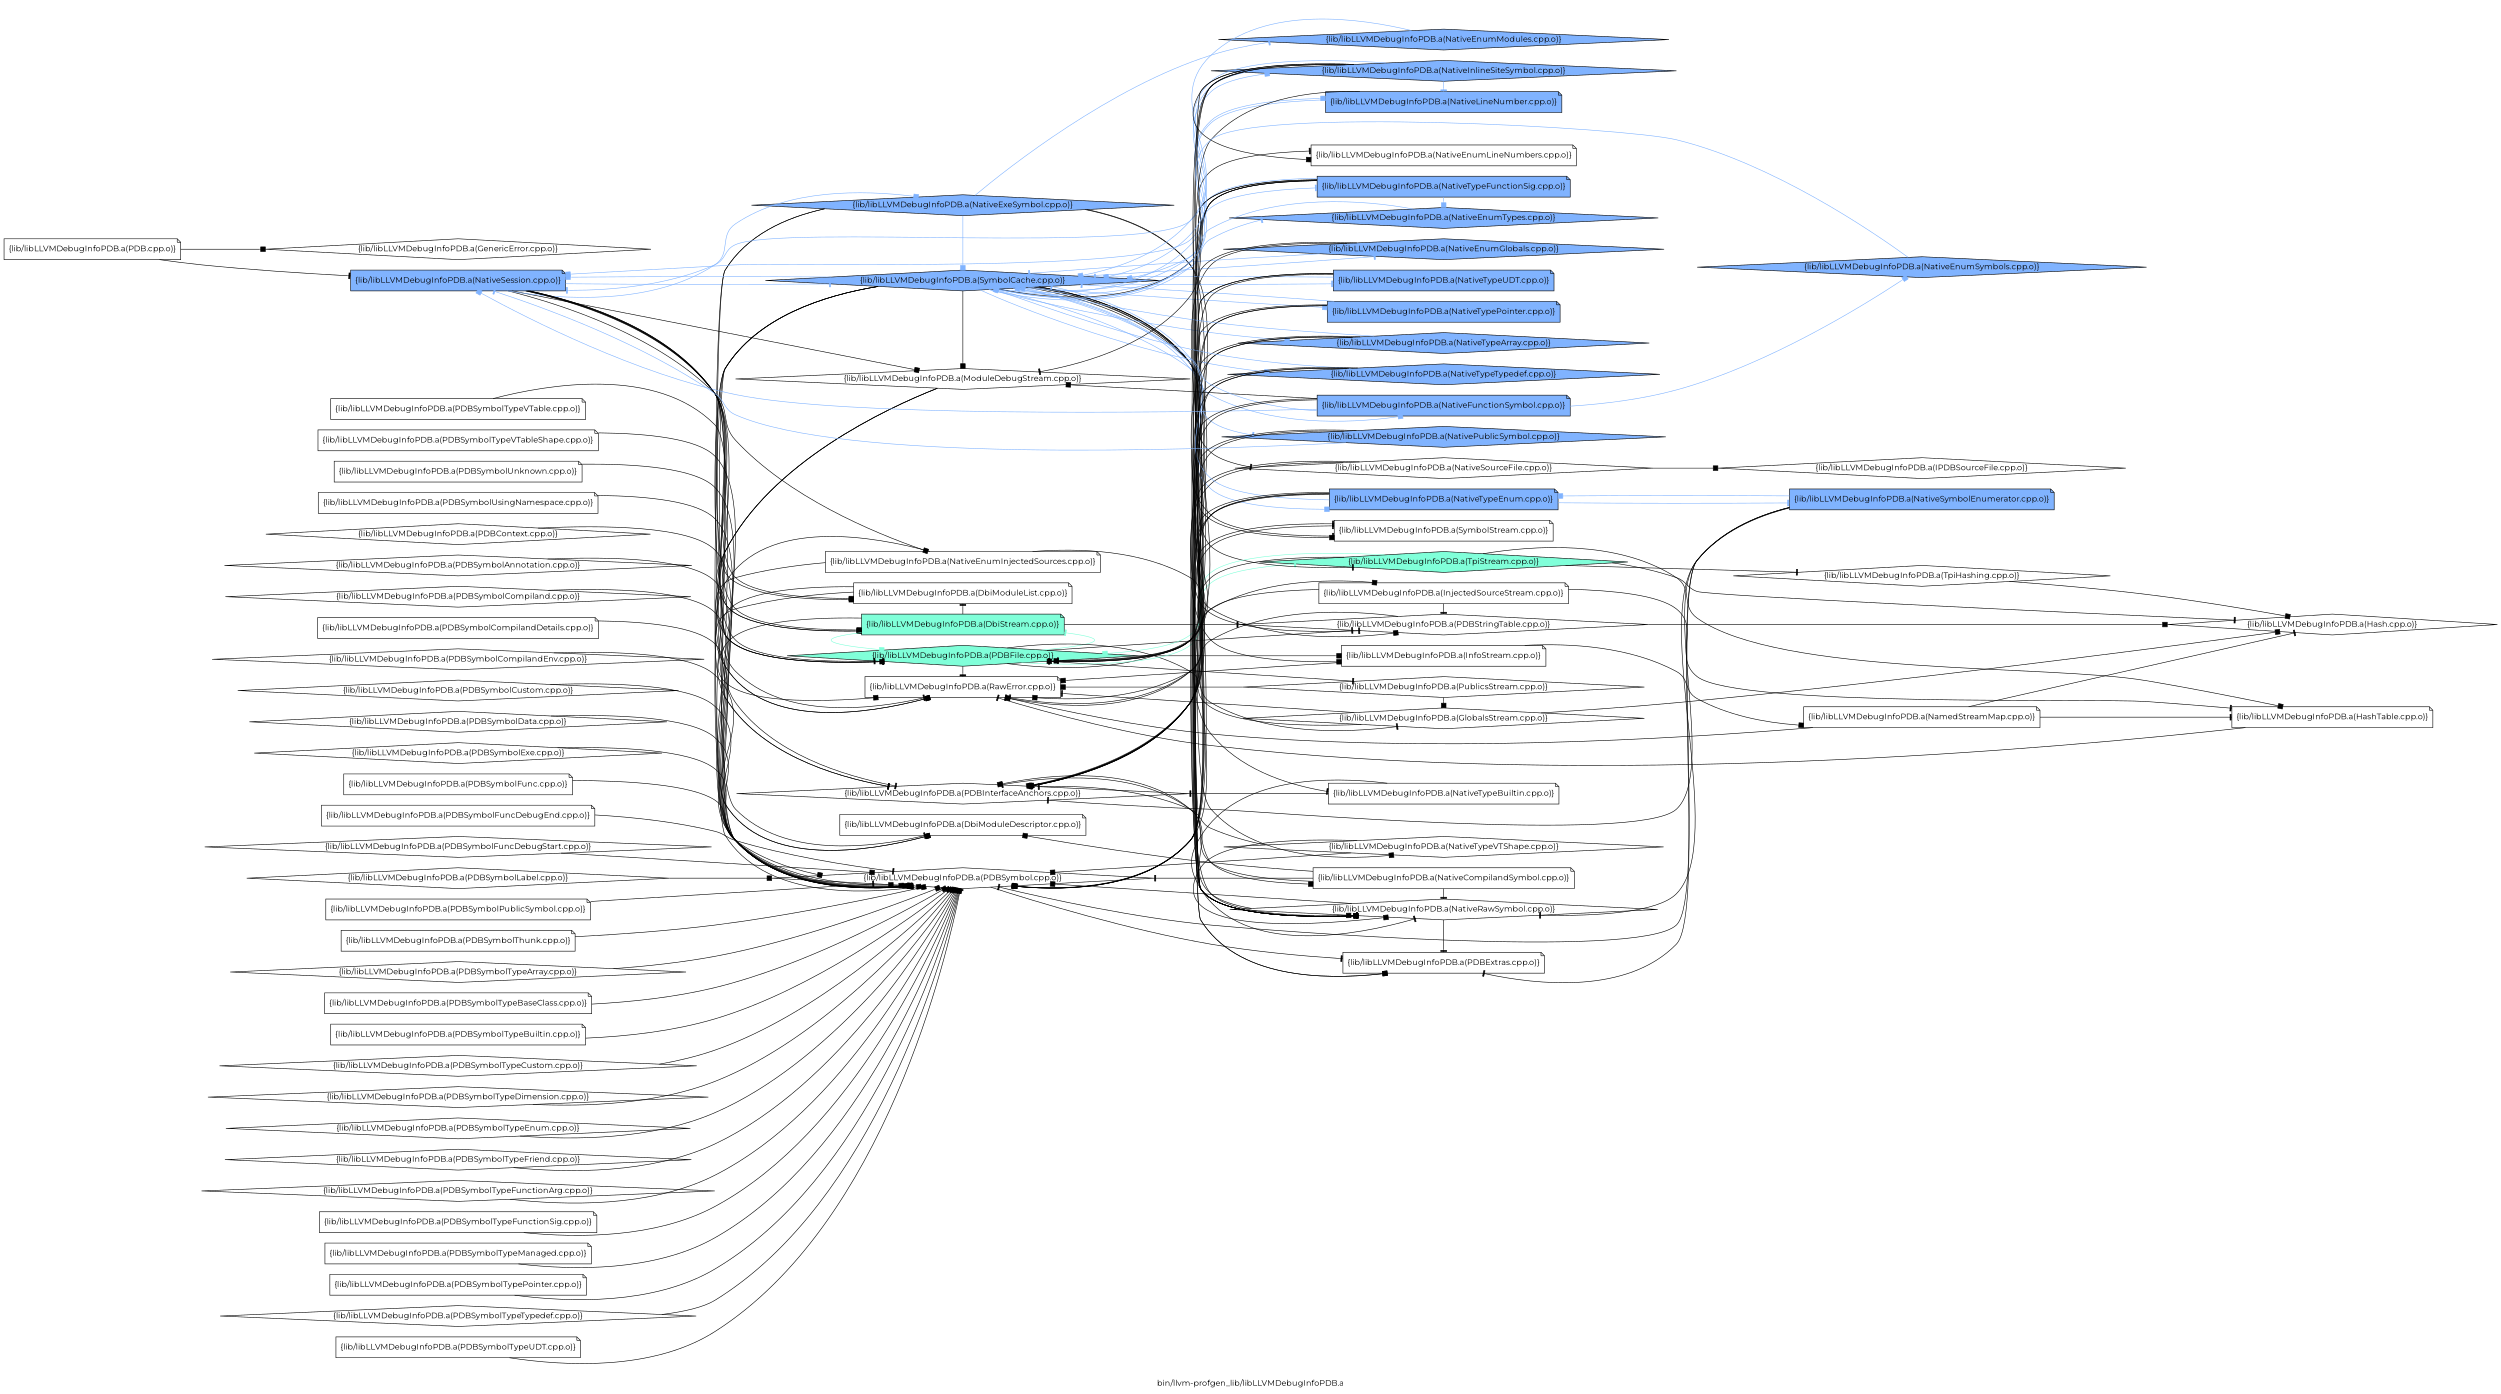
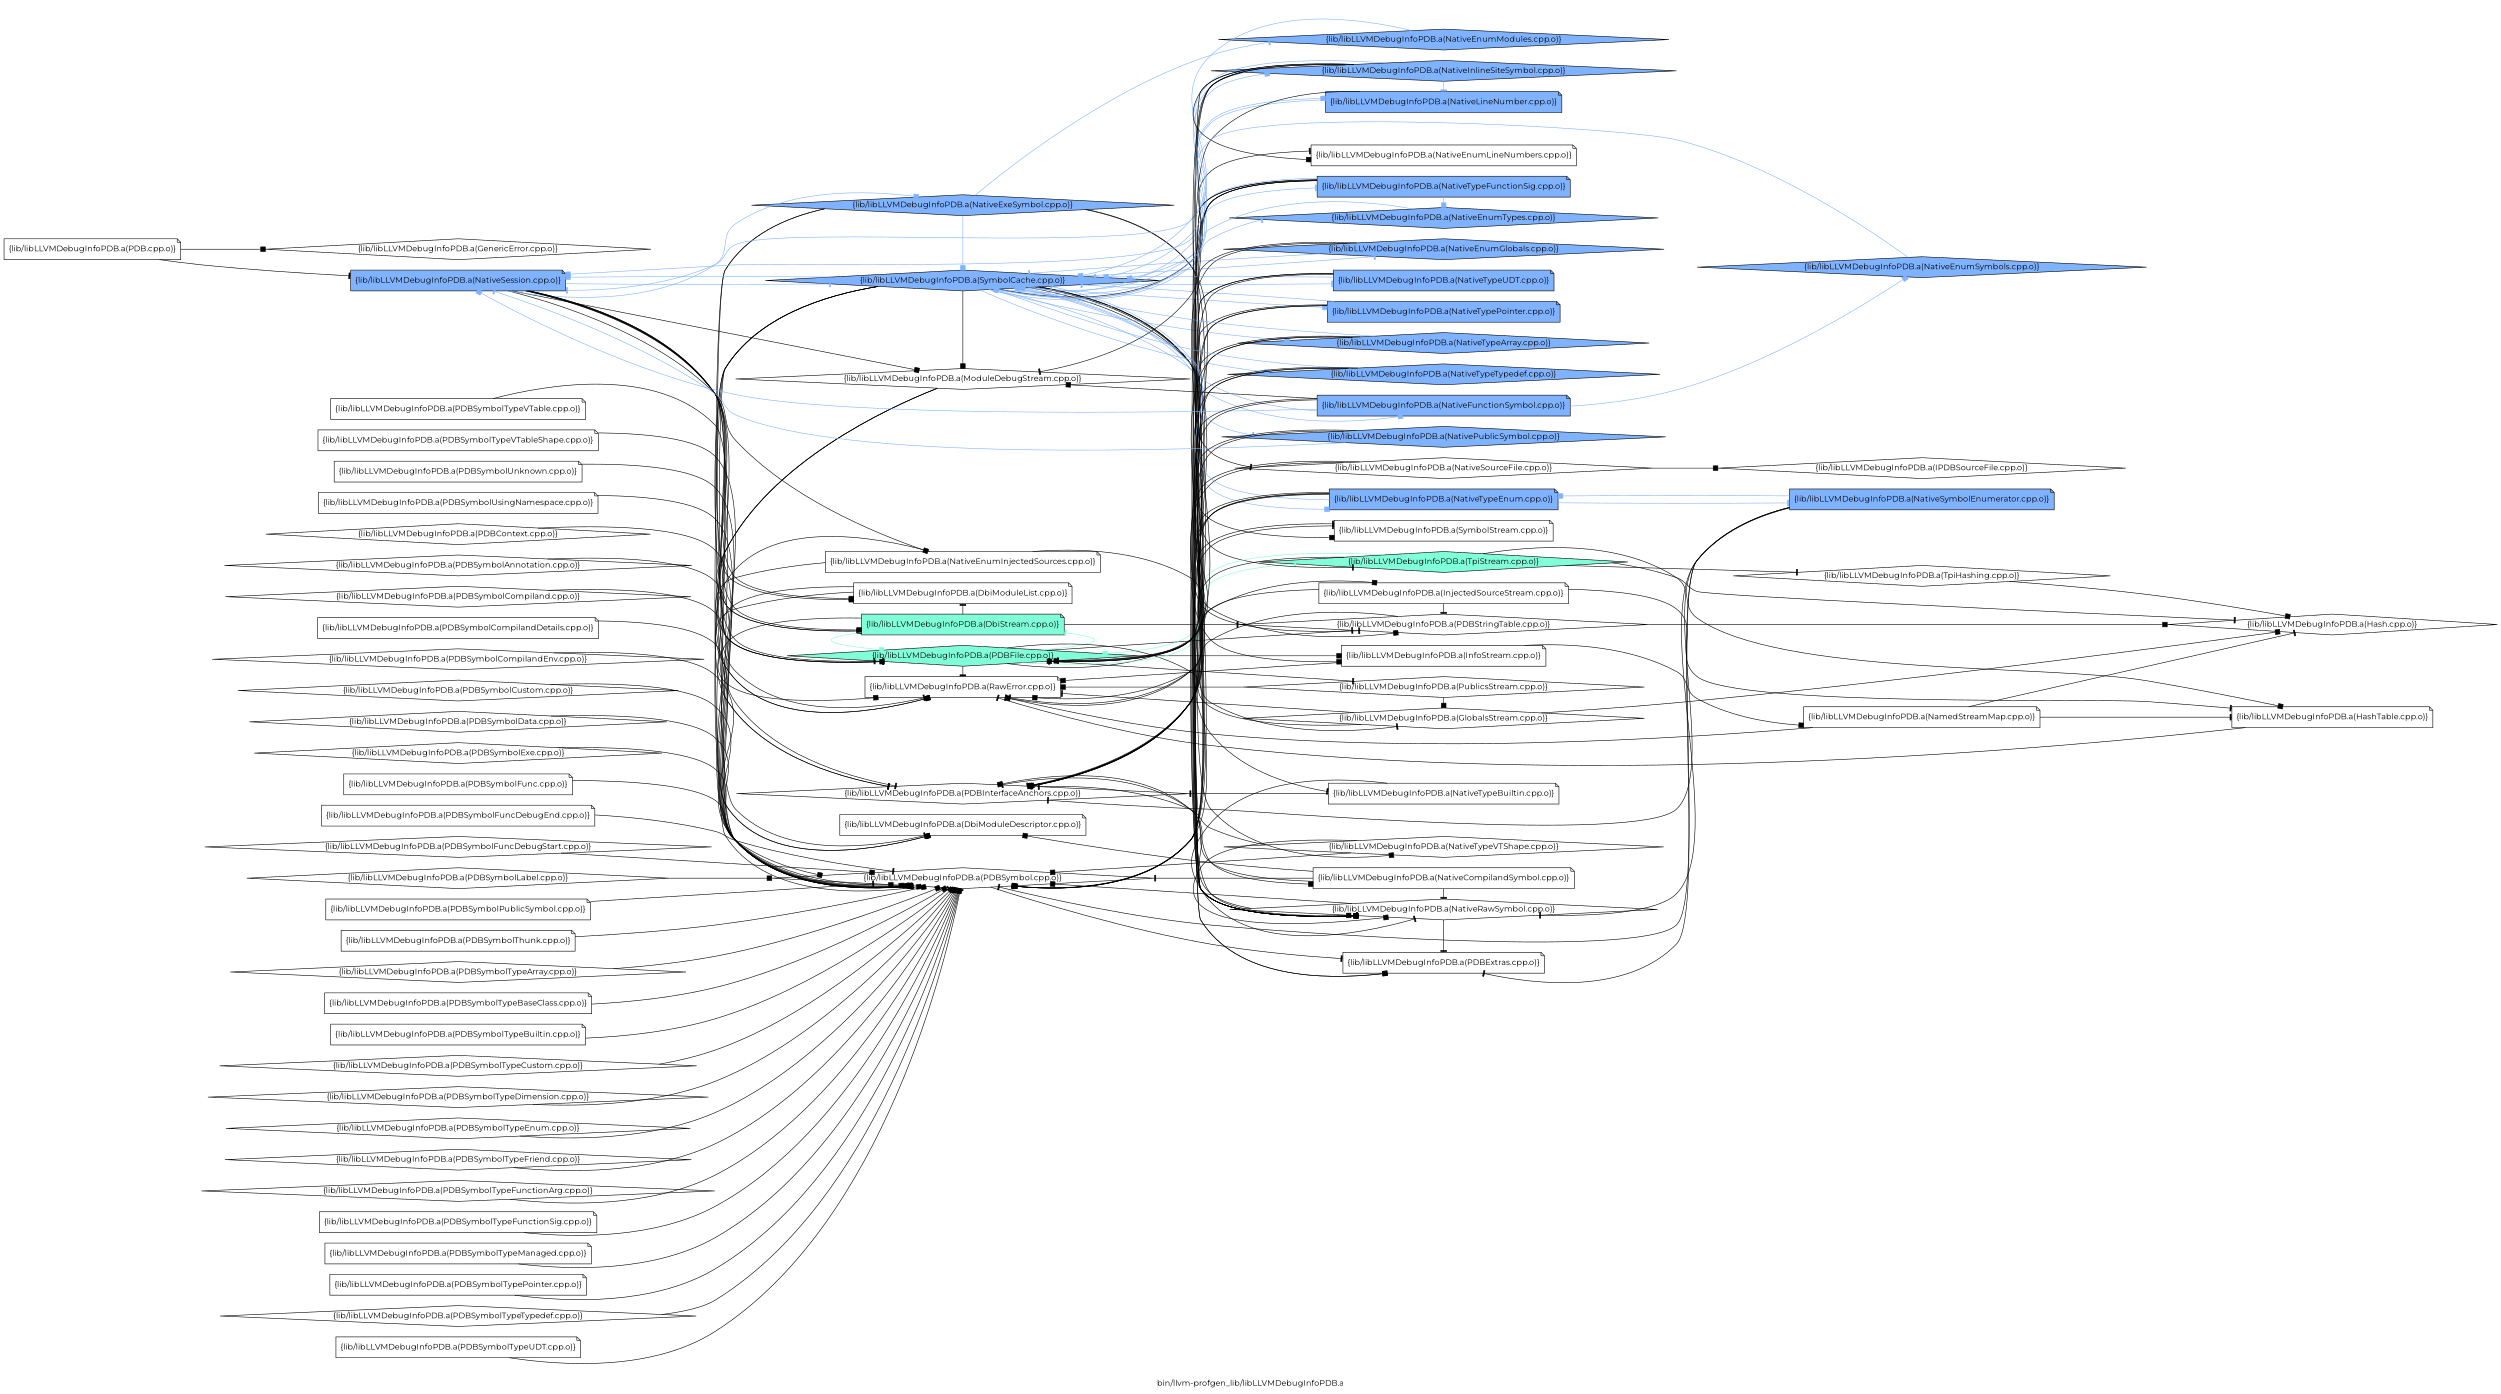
edge "{lib/libLLVMDebugInfoPDB.a(SymbolCache.cpp.o)}" -> "{lib/libLLVMDebugInfoPDB.a(SymbolStream.cpp.o)}": removed
edge "{lib/libLLVMDebugInfoPDB.a(NativeTypeEnum.cpp.o)}" -> "{lib/libLLVMDebugInfoPDB.a(PDBInterfaceAnchors.cpp.o)}": arrowhead box -> tee
edge "{lib/libLLVMDebugInfoPDB.a(PDBSymbolTypeBuiltin.cpp.o)}" -> "{lib/libLLVMDebugInfoPDB.a(PDBSymbol.cpp.o)}": arrowhead box -> tee
